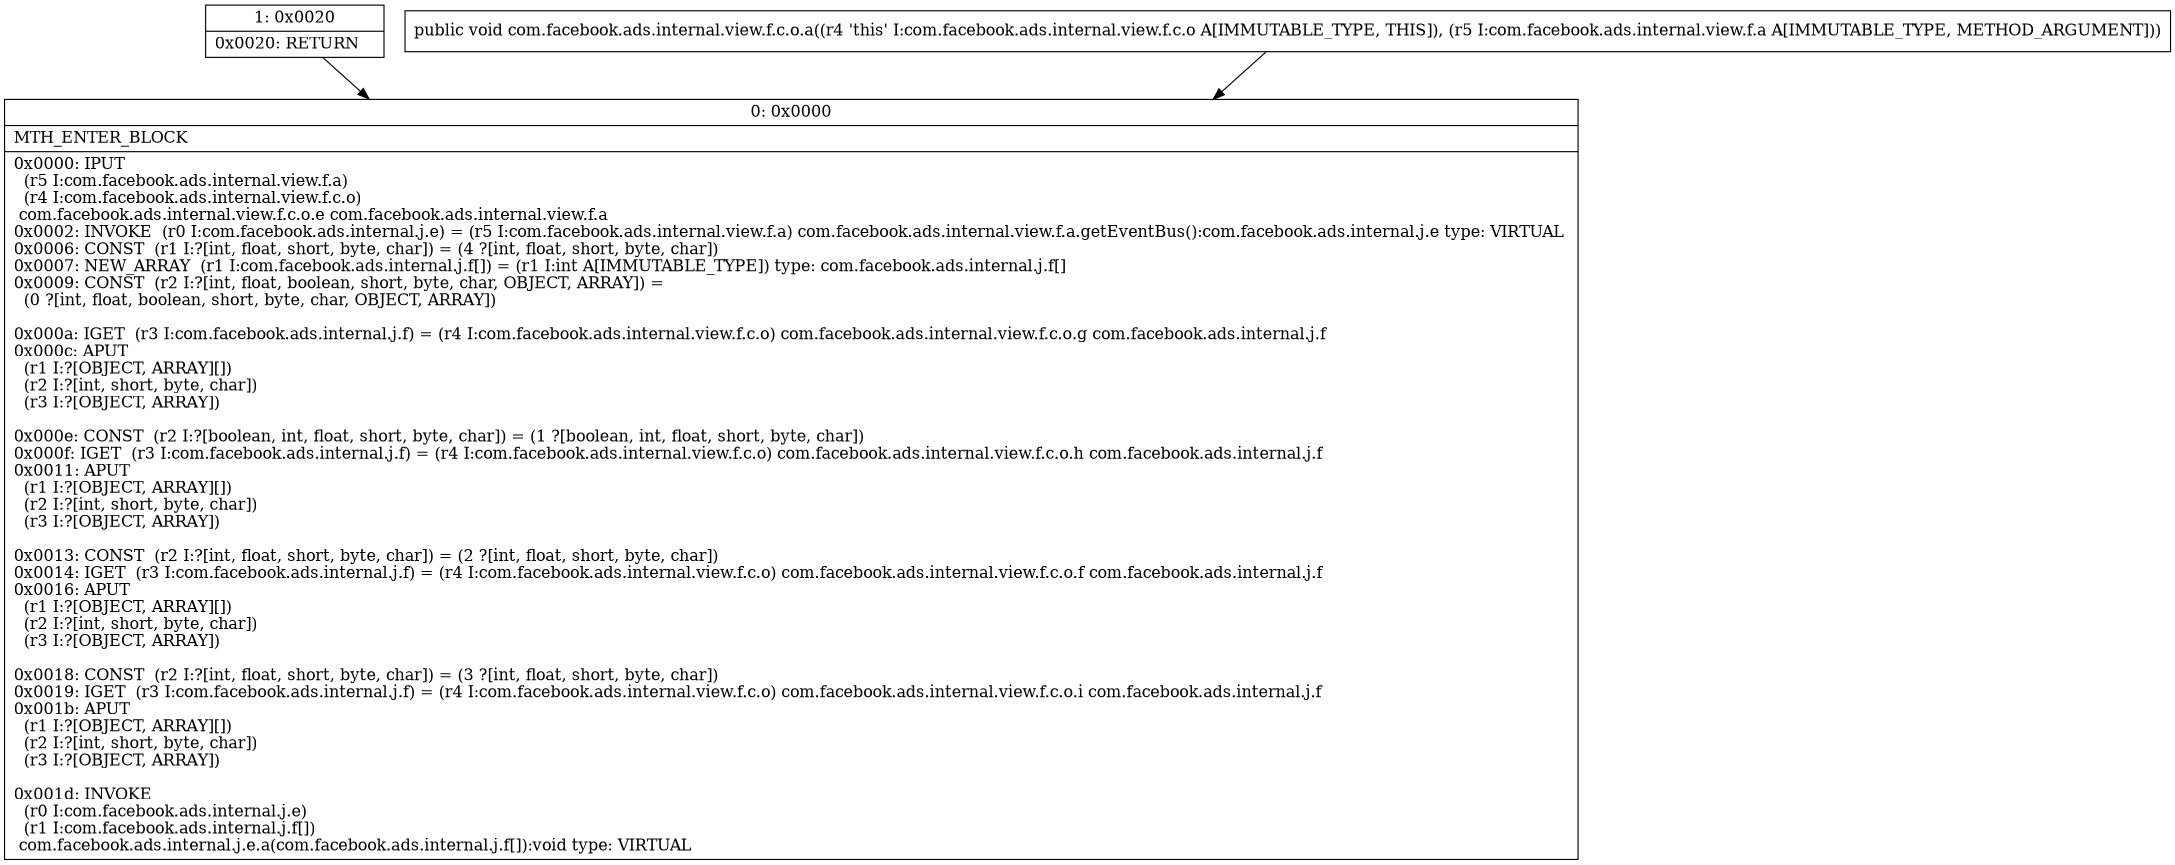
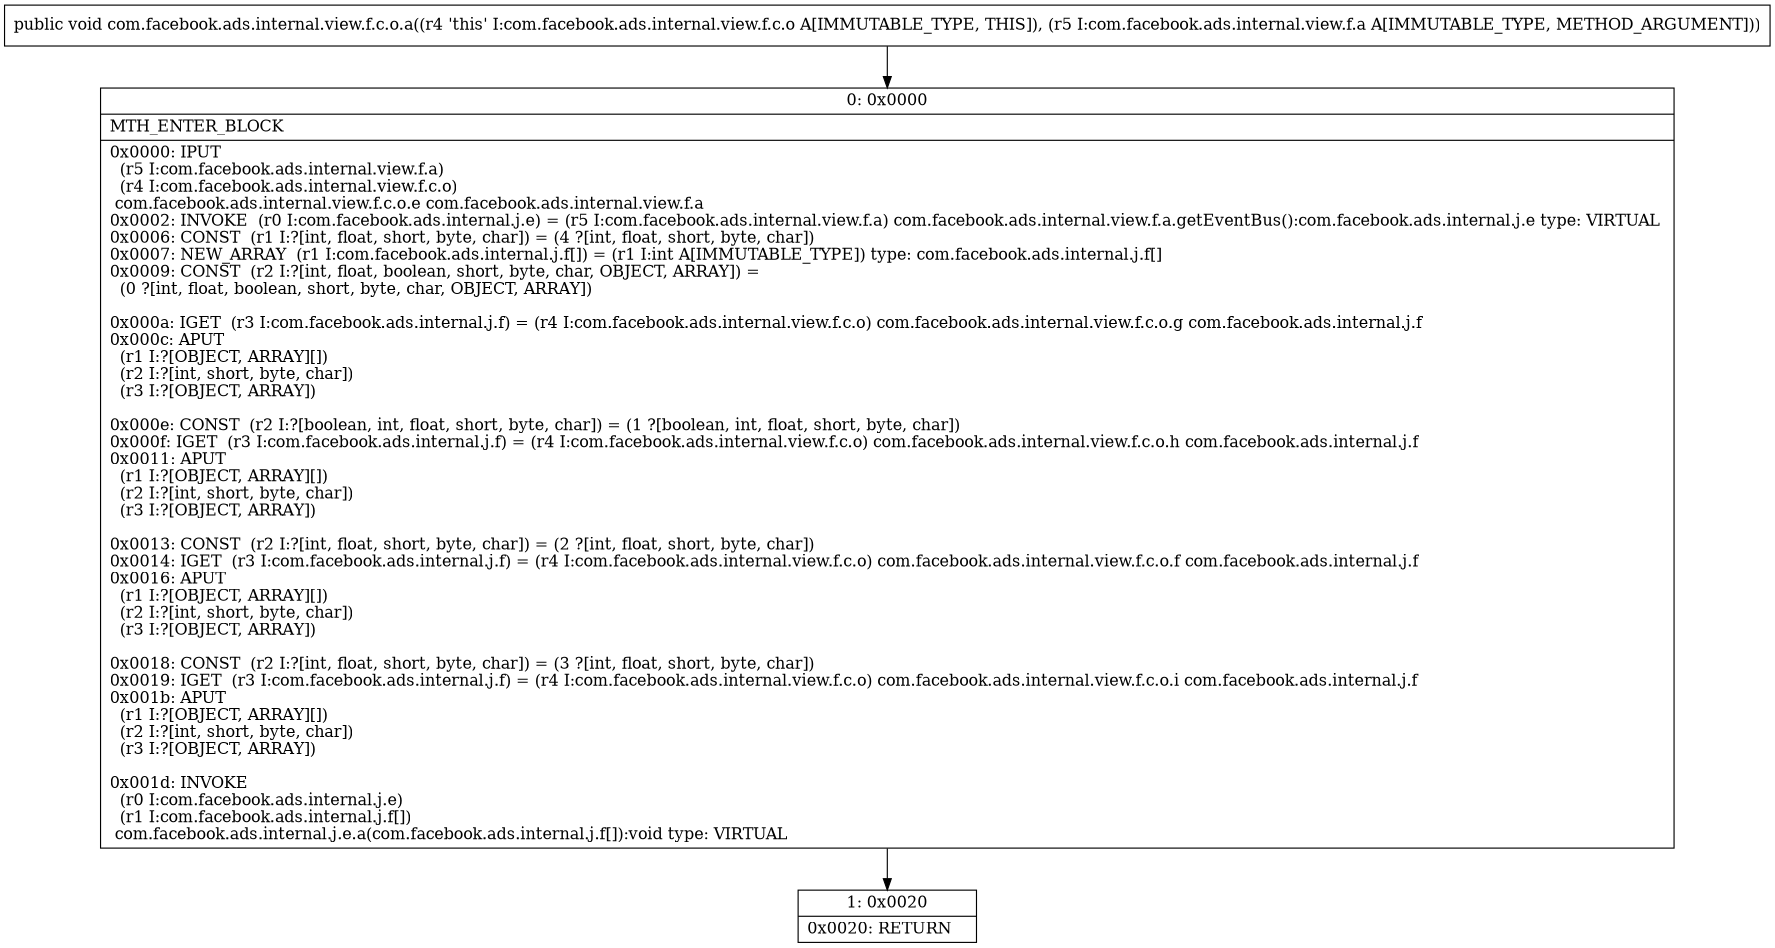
edge "1: 0x0020" -> "0: 0x0000": reversed
